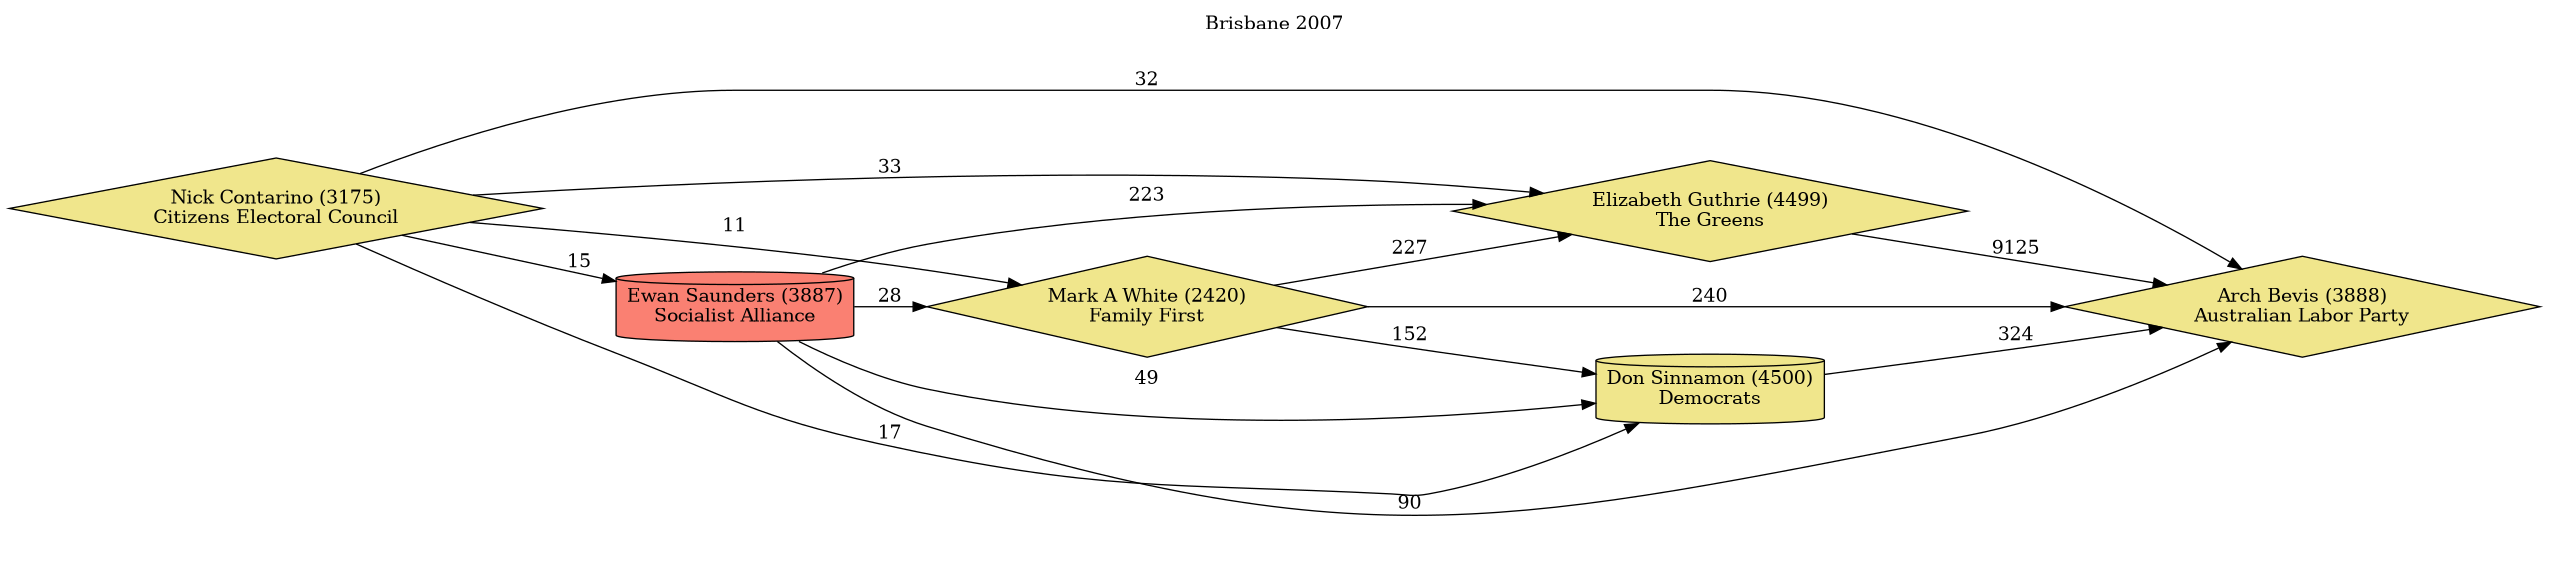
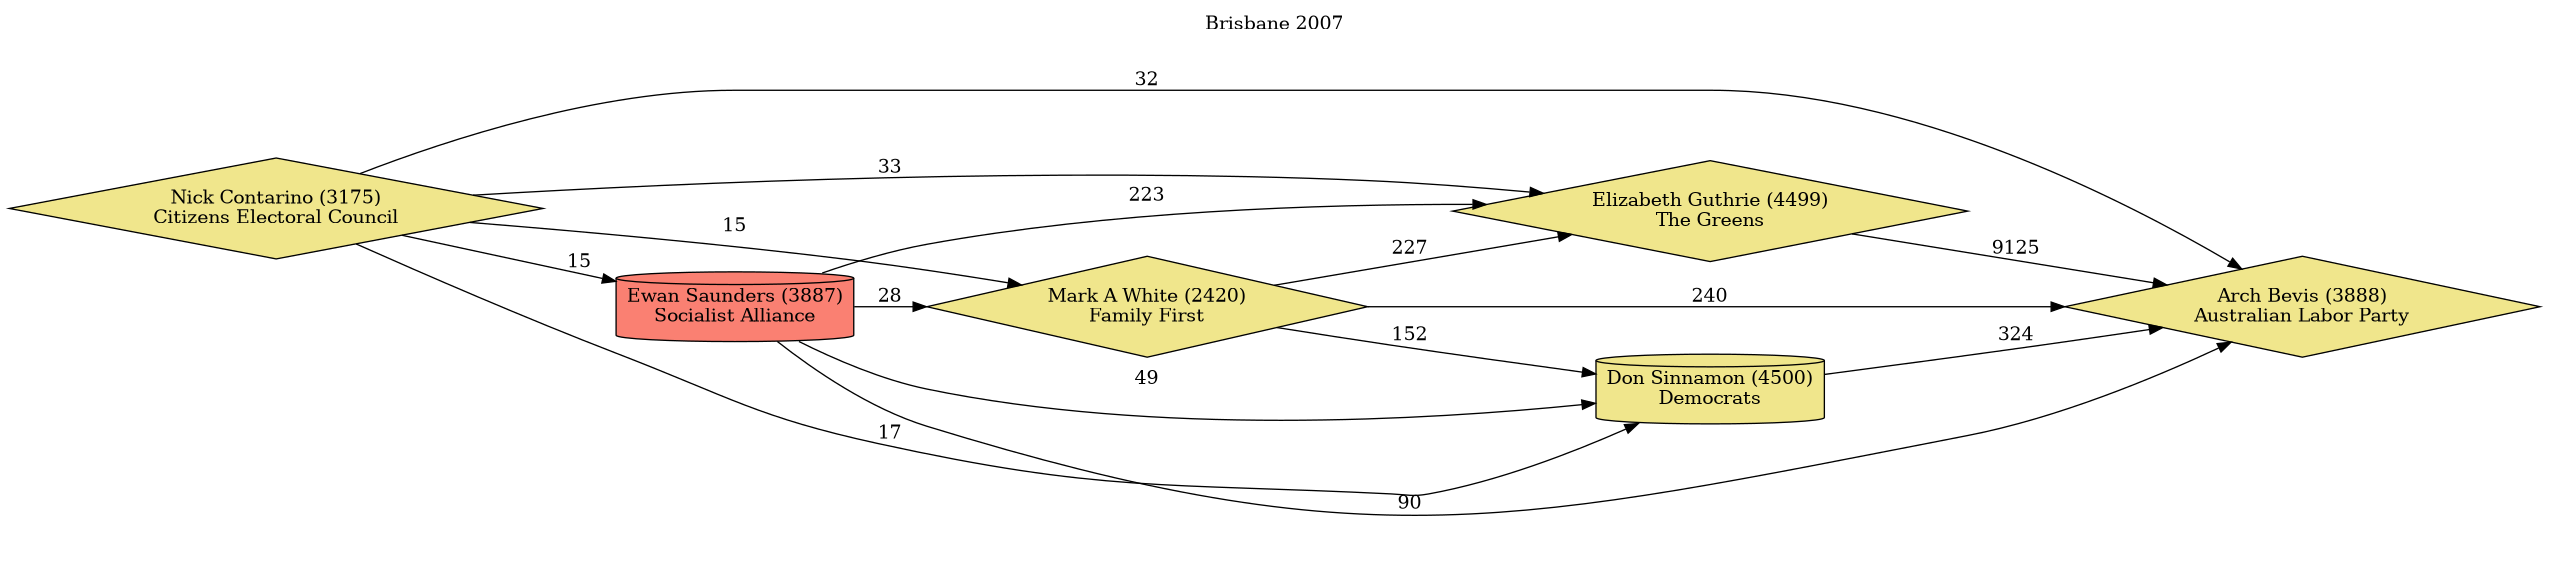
edge "Nick Contarino (3175) Citizens Electoral Council" -> "Mark A White (2420) Family First": label "11" -> "15"
